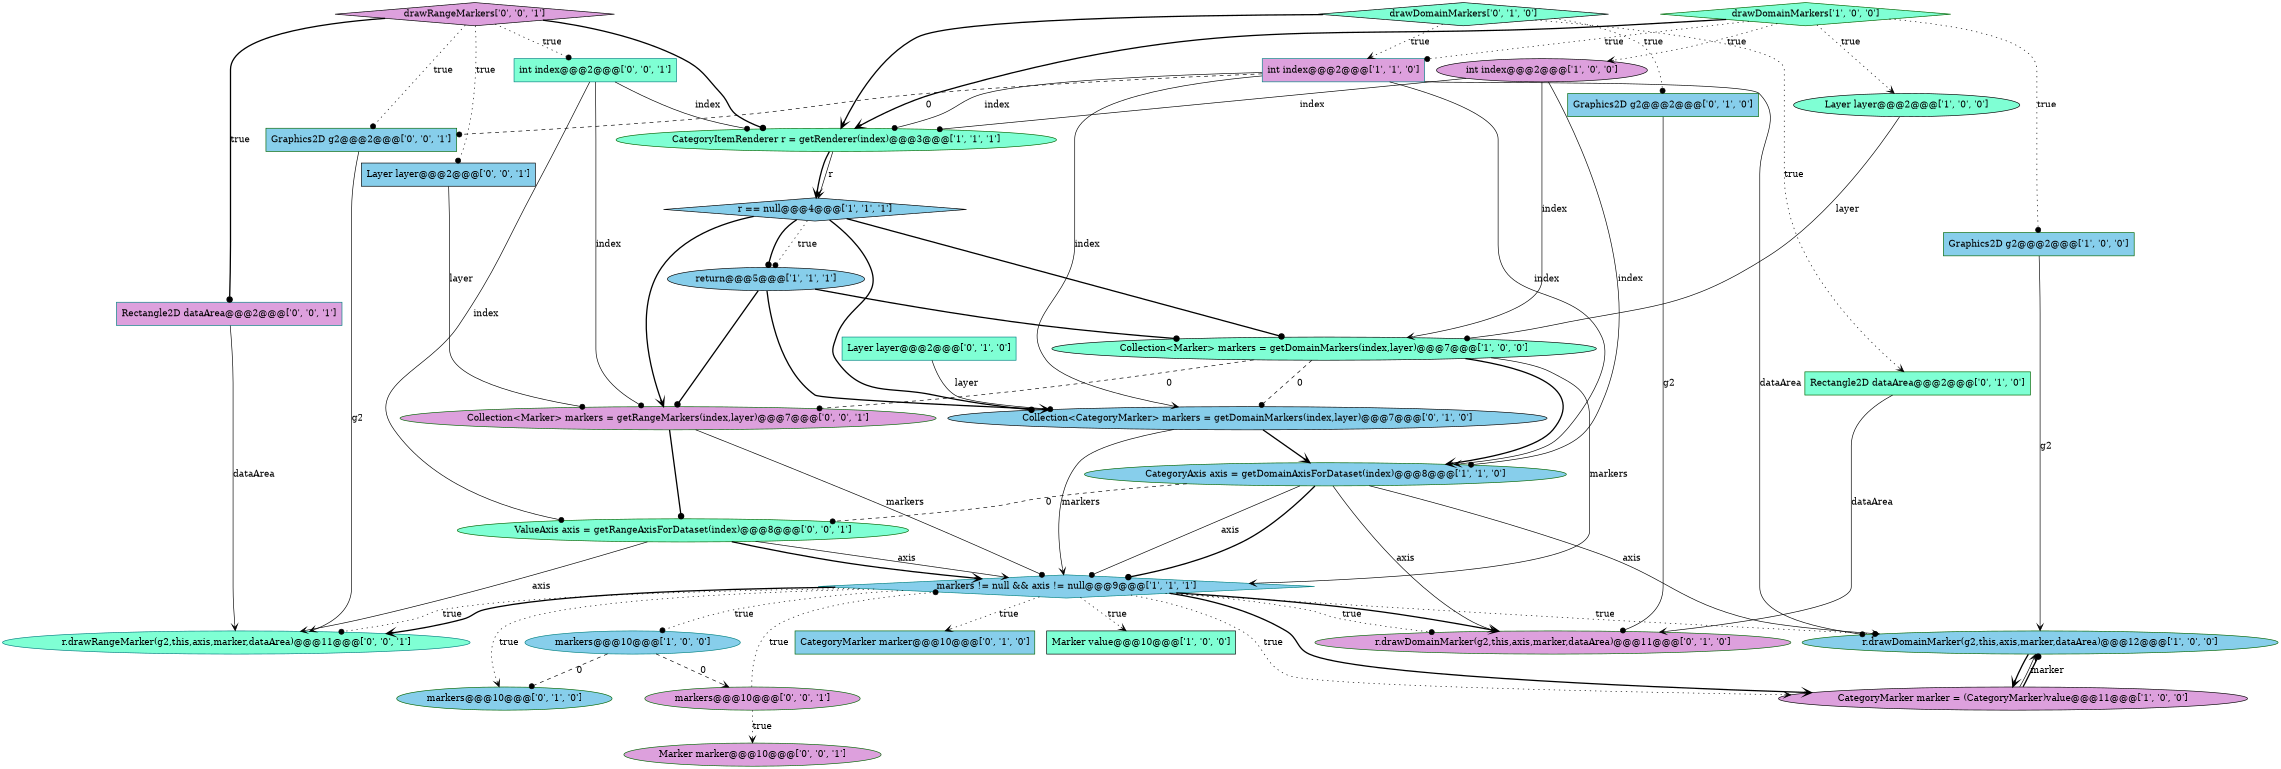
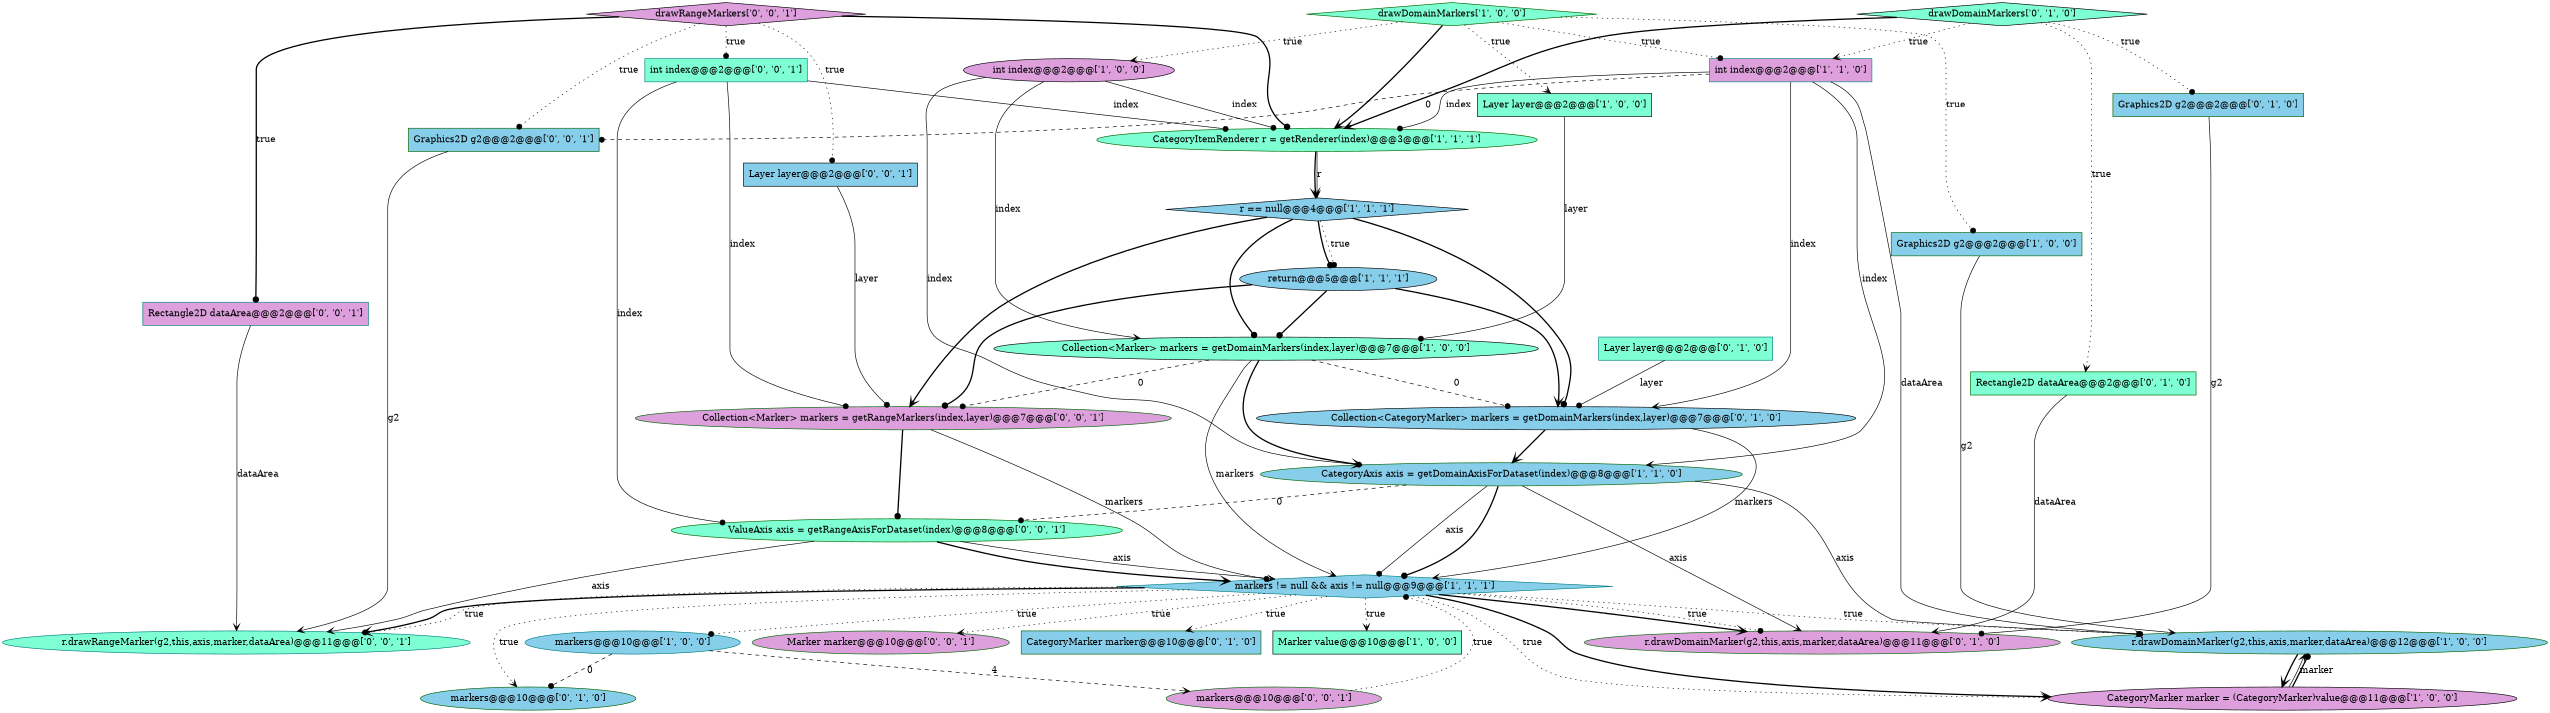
node "Layer layer@@@2@@@['1', '0', '0']": shape ellipse -> box
edge "markers@@@10@@@['1', '0', '0']" -> "markers@@@10@@@['0', '0', '1']": label "0" -> "4"
edge "markers@@@10@@@['0', '0', '1']" -> "Marker marker@@@10@@@['0', '0', '1']": now "markers != null && axis != null@@@9@@@['1', '1', '1']" -> "Marker marker@@@10@@@['0', '0', '1']"
